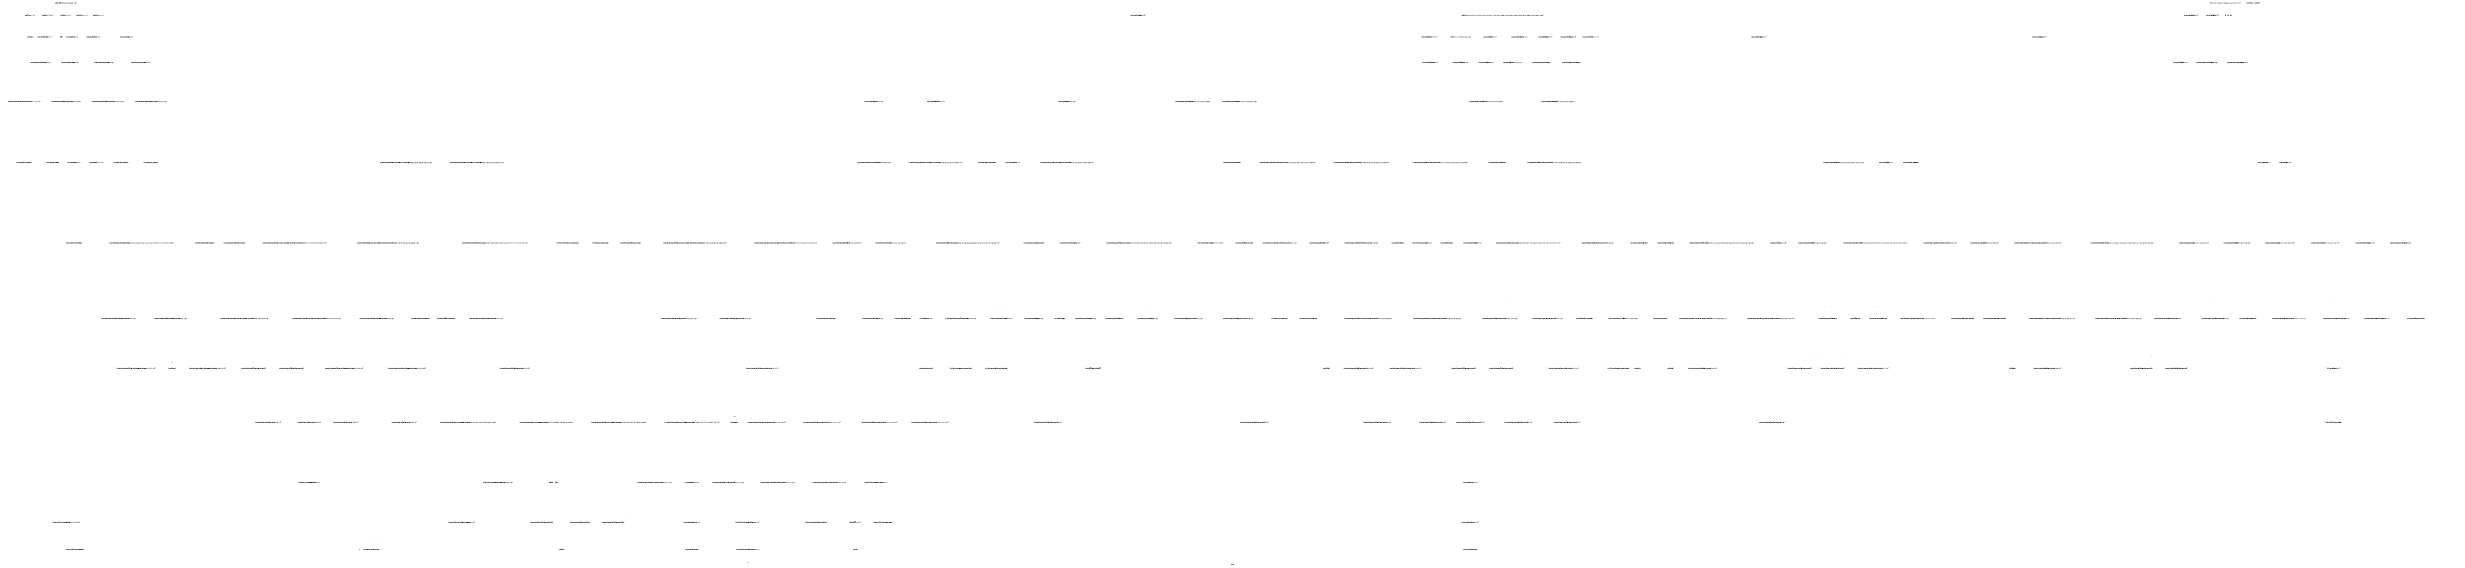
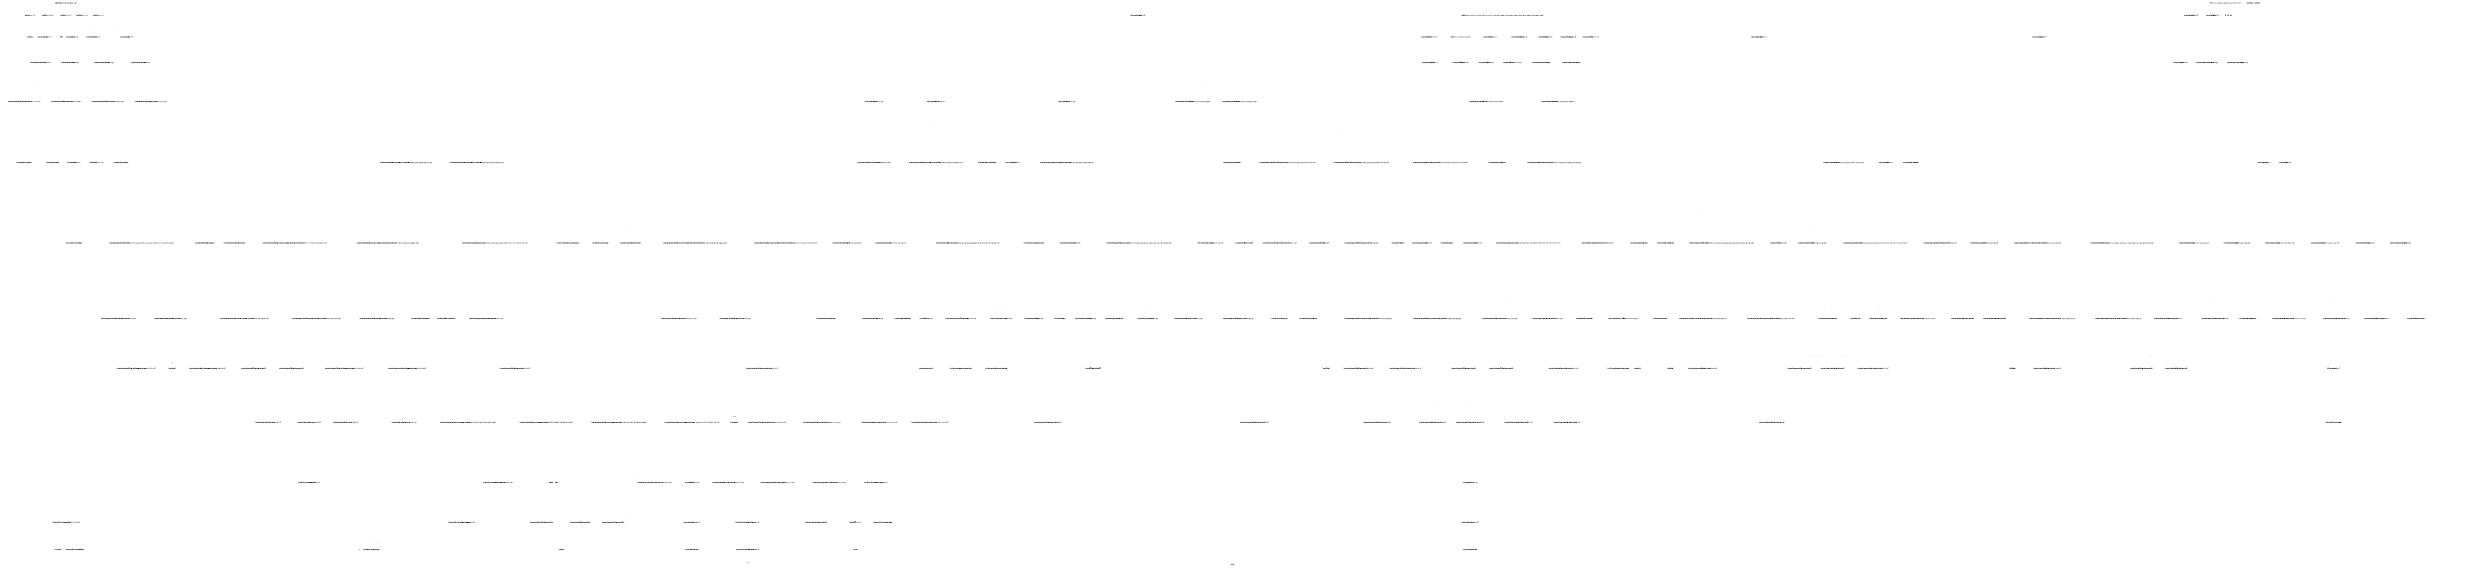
node "{_ZNSt20_Rb_tree_key_compareI11compbigexitEC2Ev}": removed
node "_ZSt17__throw_bad_allocv": added
